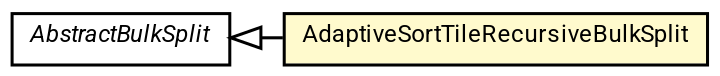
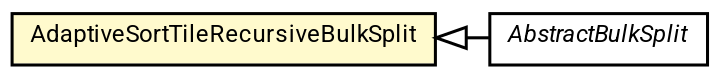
edge "AdaptiveSortTileRecursiveBulkSplit" -> "AbstractBulkSplit": reversed
